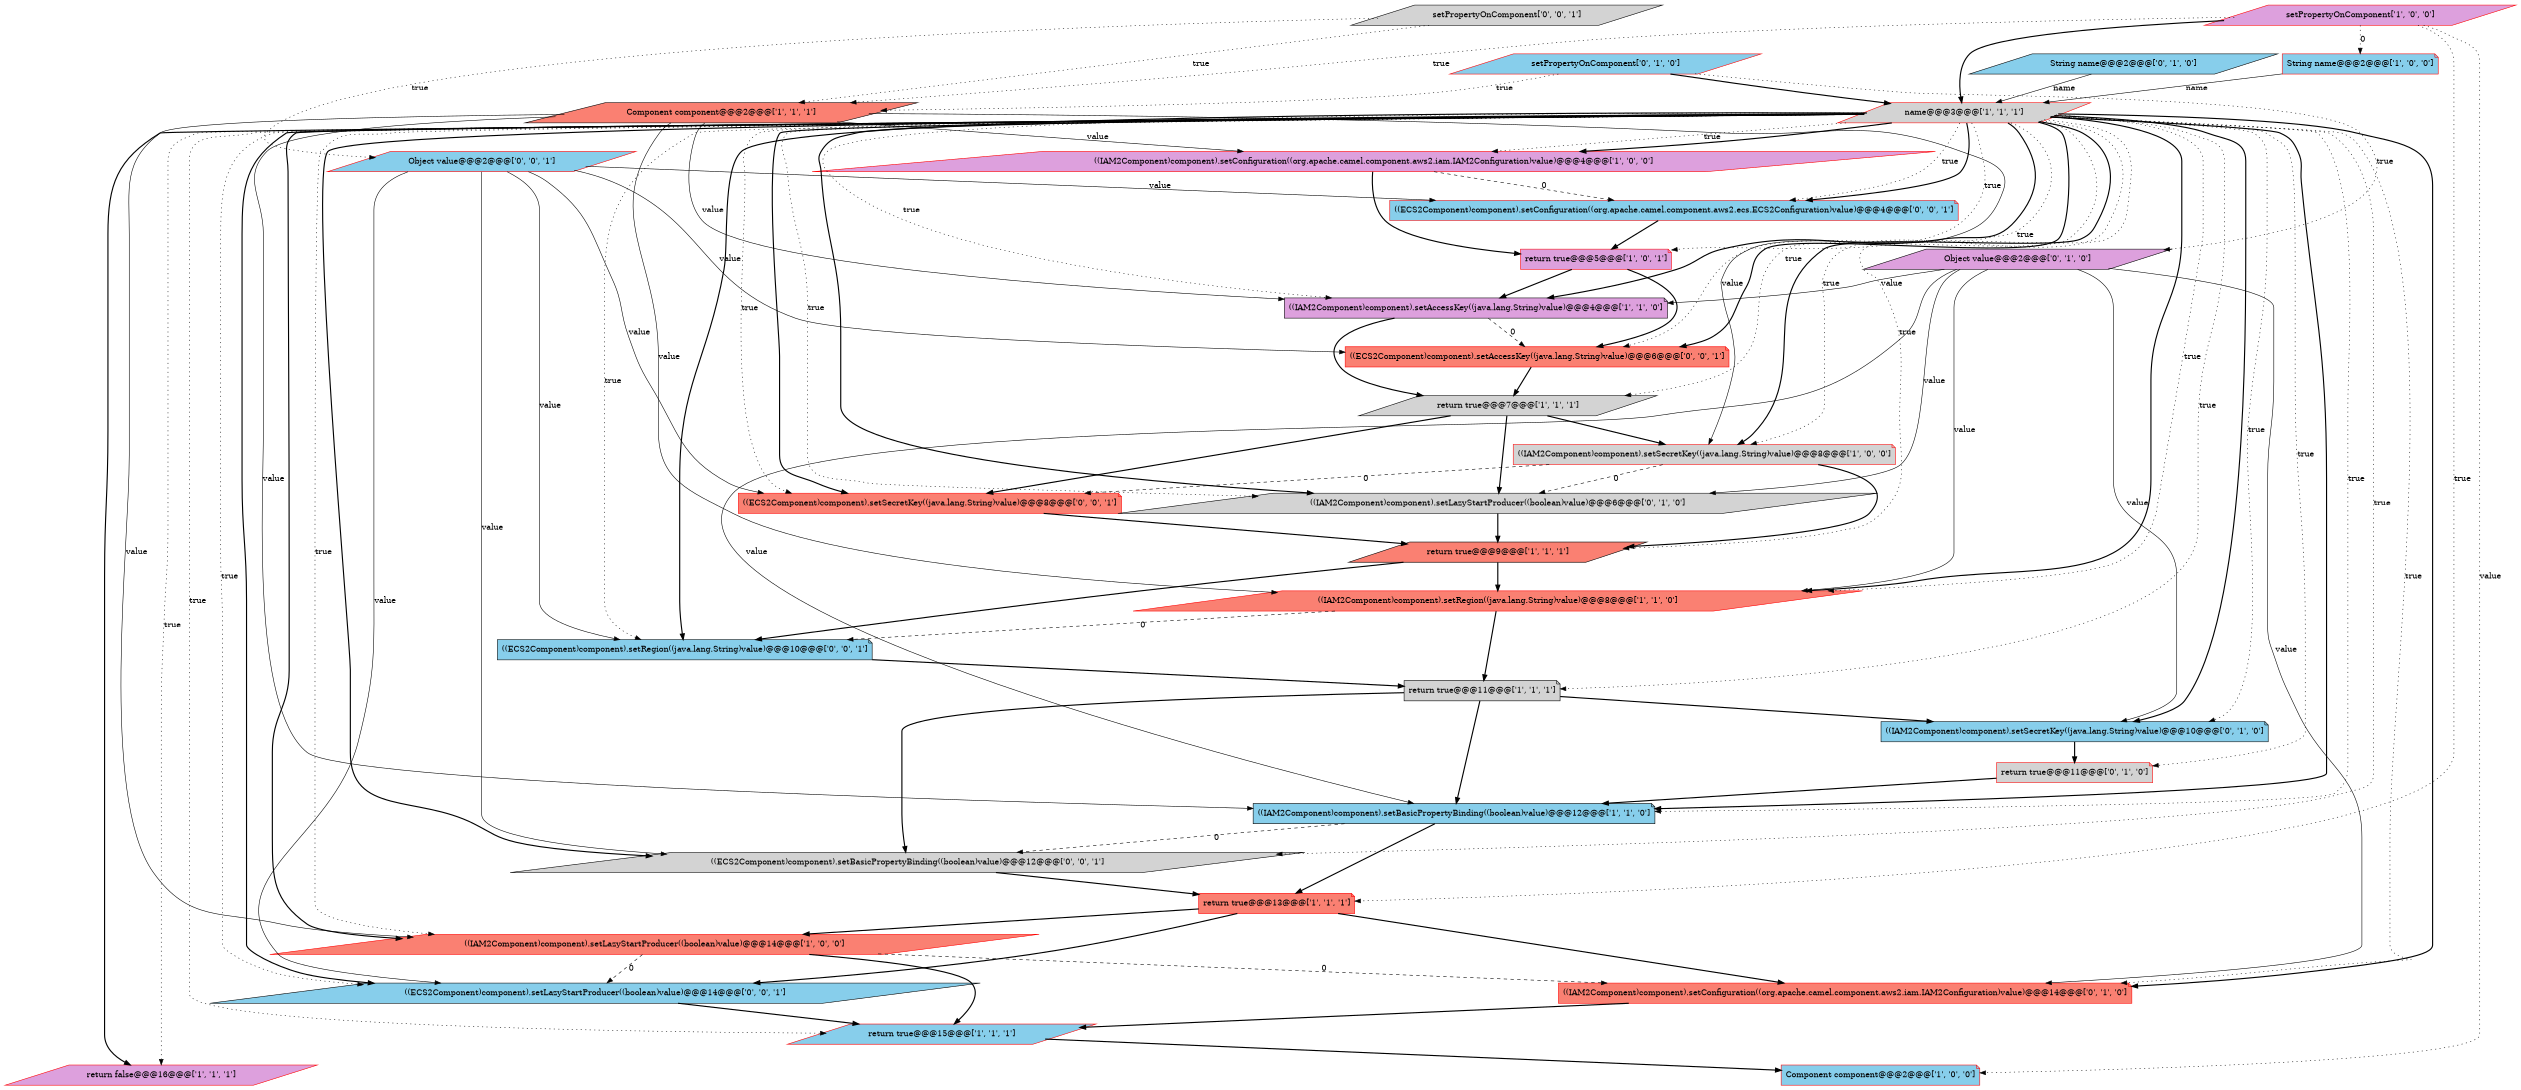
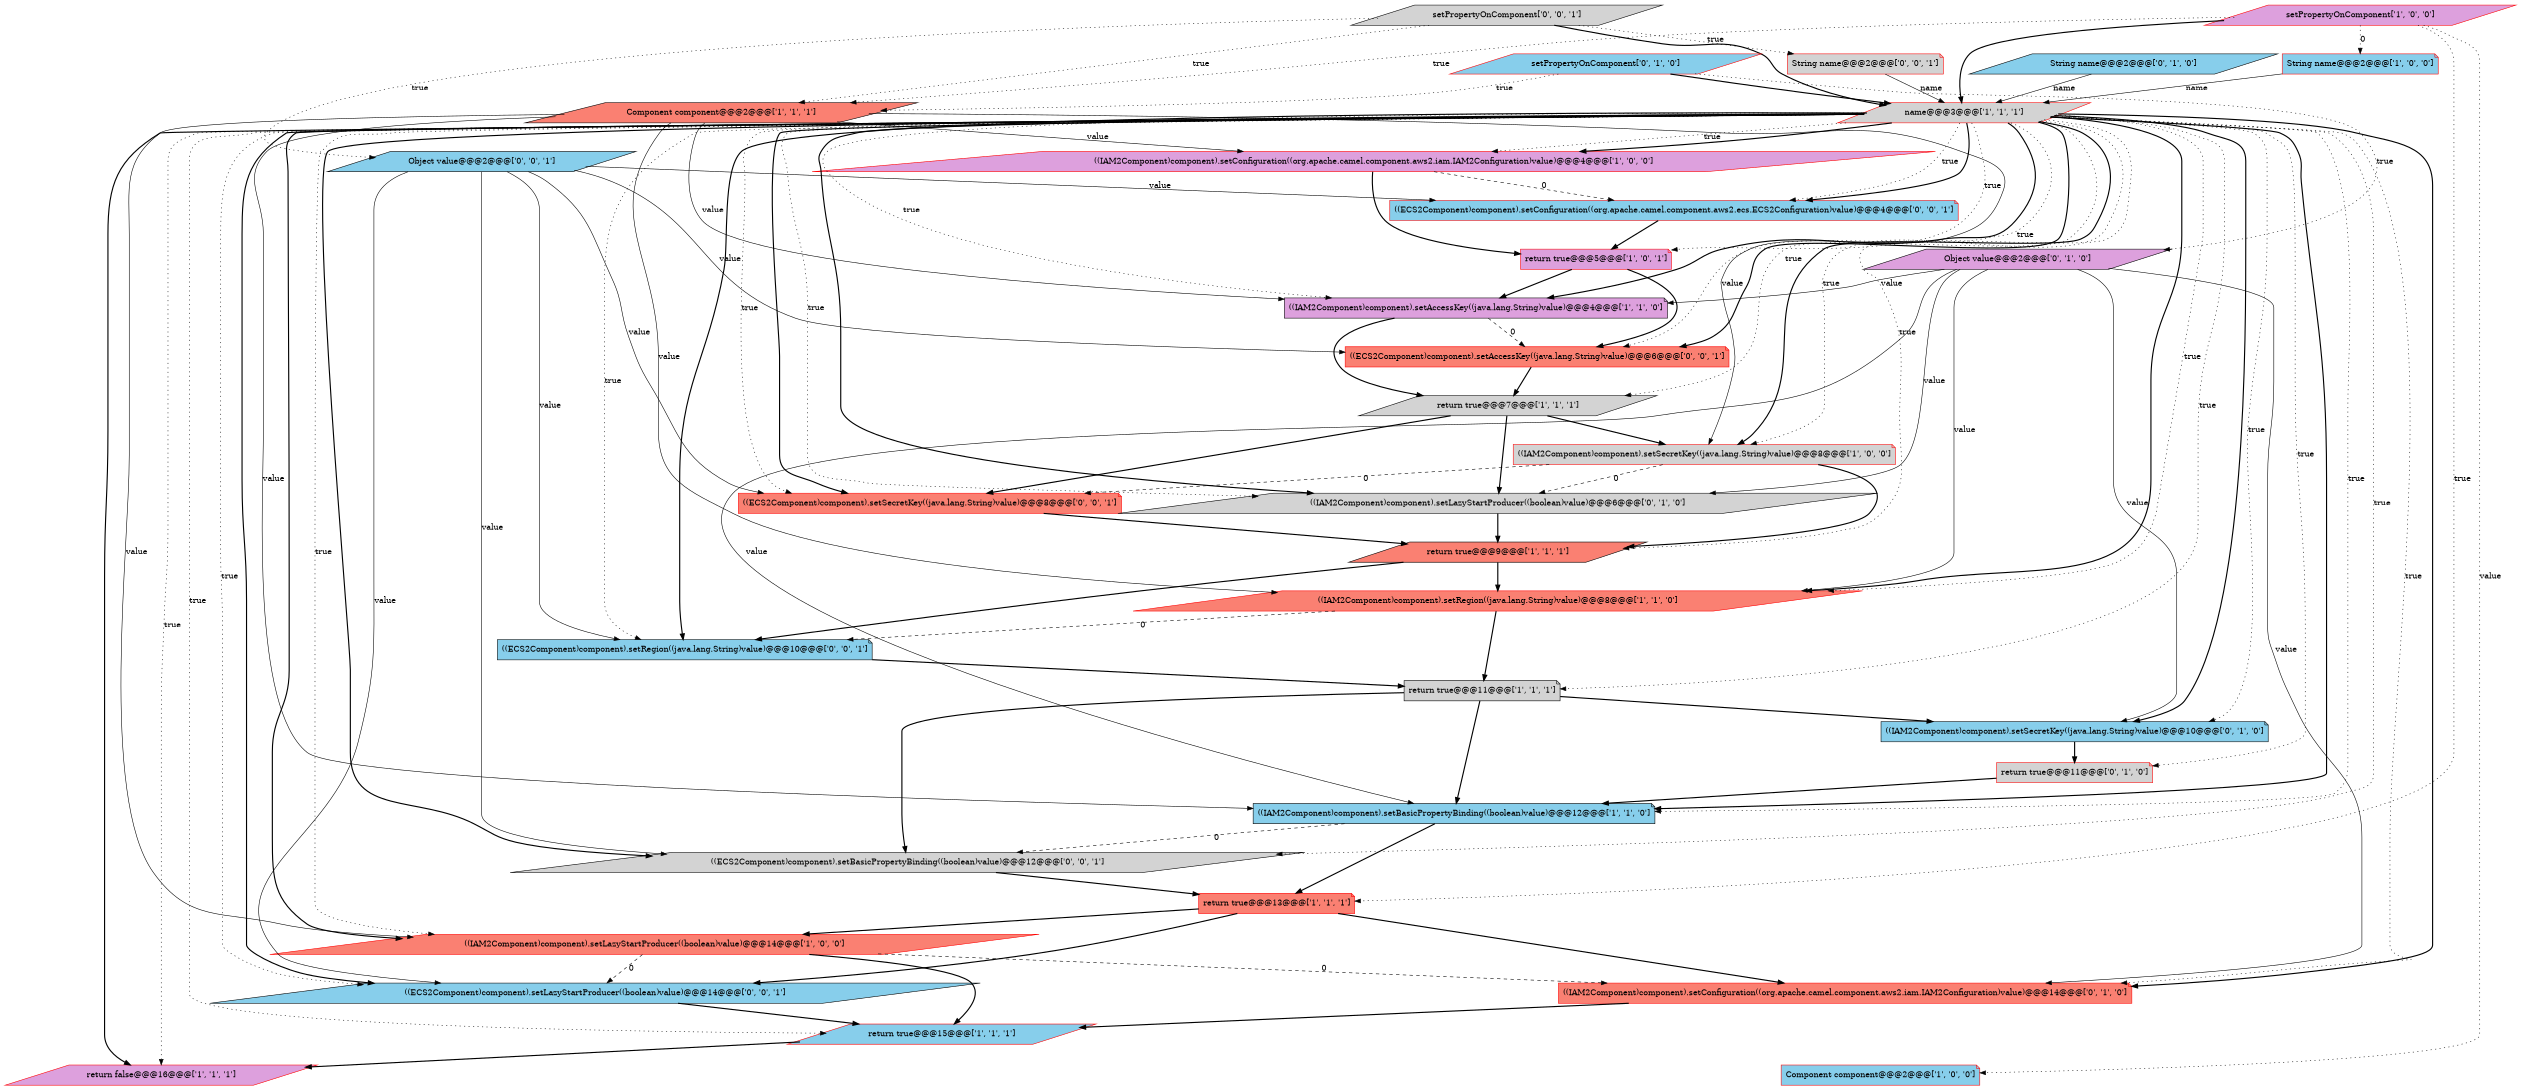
edge "setPropertyOnComponent['0', '0', '1']" -> "name@@@3@@@['1', '1', '1']": added
node "String name@@@2@@@['0', '0', '1']": added
node "Object value@@@2@@@['0', '0', '1']": color red -> black
edge "return true@@@15@@@['1', '1', '1']" -> "Component component@@@2@@@['1', '0', '0']": now "return true@@@15@@@['1', '1', '1']" -> "return false@@@16@@@['1', '1', '1']"
